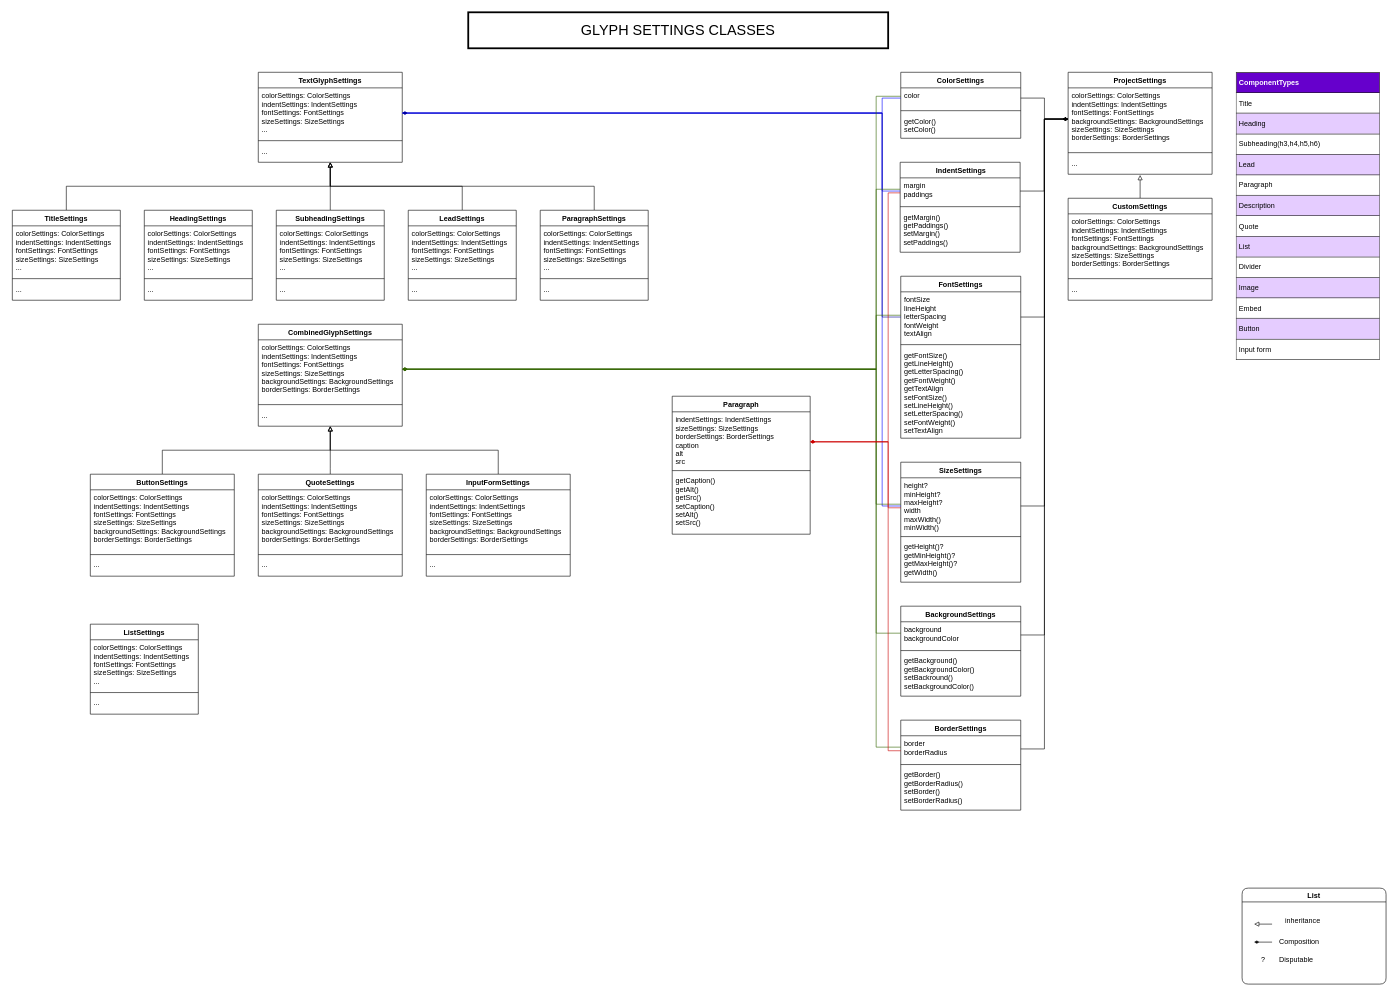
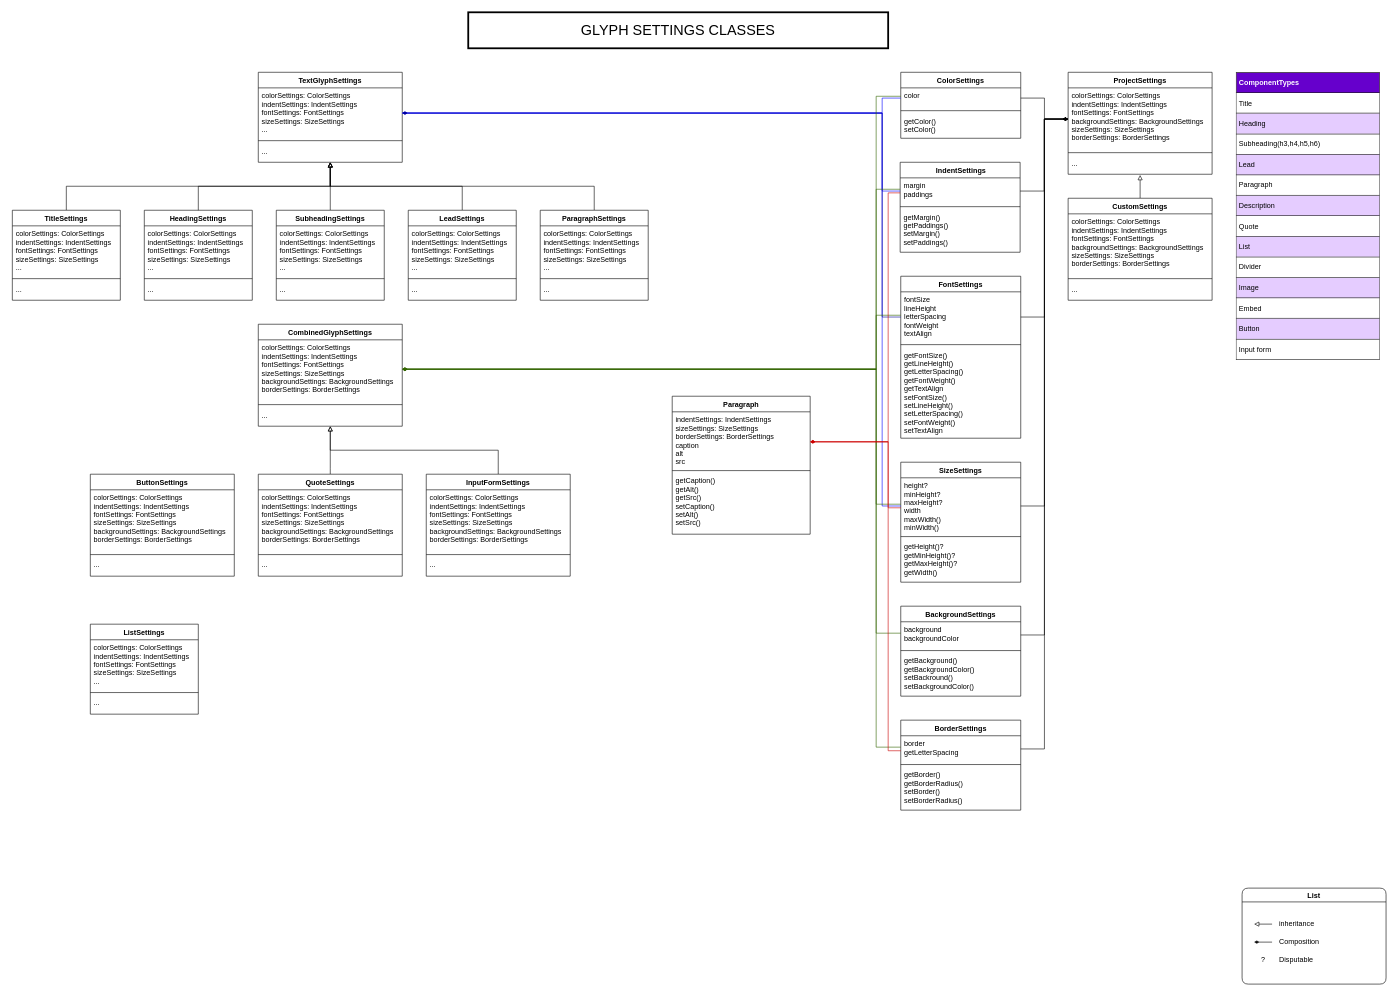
edge "HeadingSettings" -> "TextGlyphSettings": added
edge "ButtonSettings" -> "CombinedGlyphSettings": removed
node "border borderRadius": label "border borderRadius" -> "border getLetterSpacing"
node "inheritance": moved (1311, 921) -> (1305, 924)
